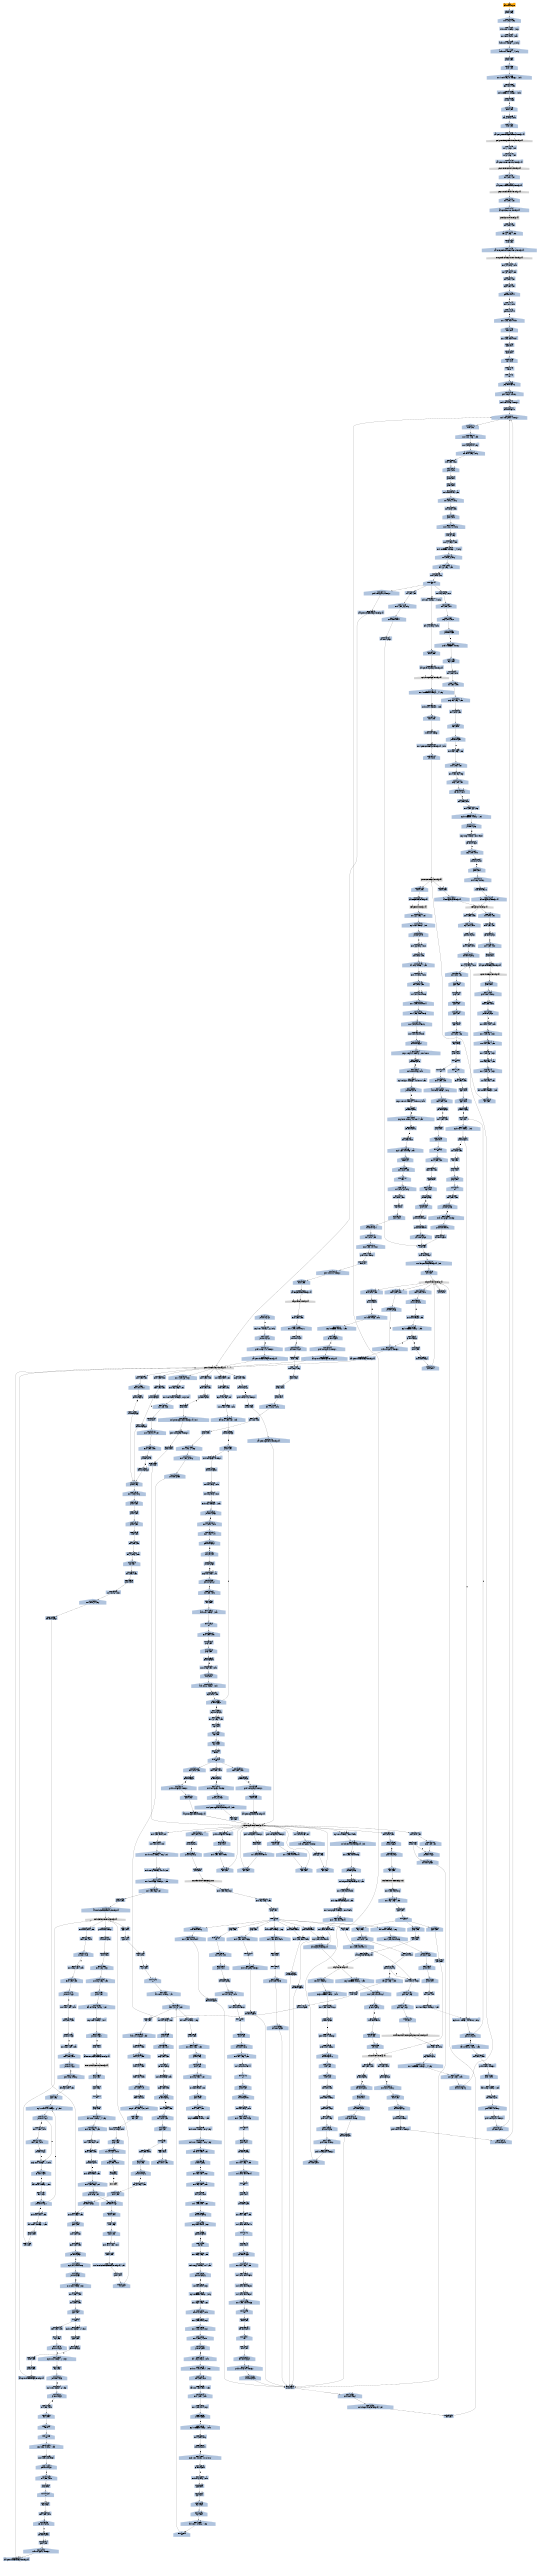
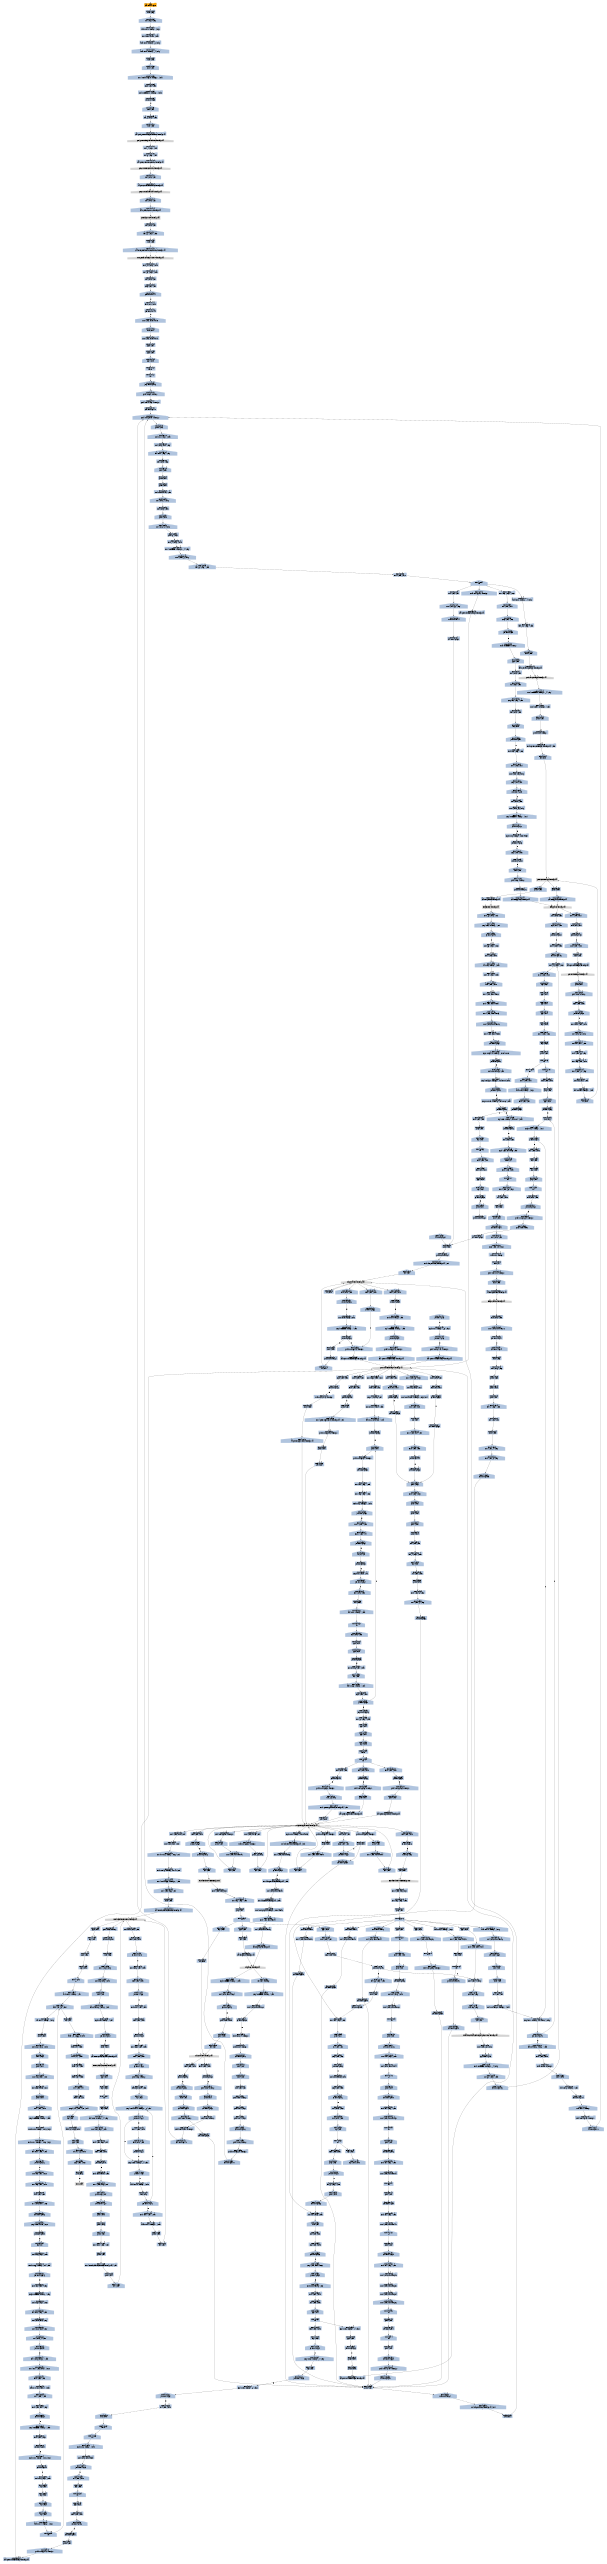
node "0x0046db61 pushl 0x0049e0a4": removed
node "0x0046db9c movl %eax, 0x0049e0b4": shape house -> folder
node "0x0047169a movl 0xd4(%esi), %eax": shape folder -> house
